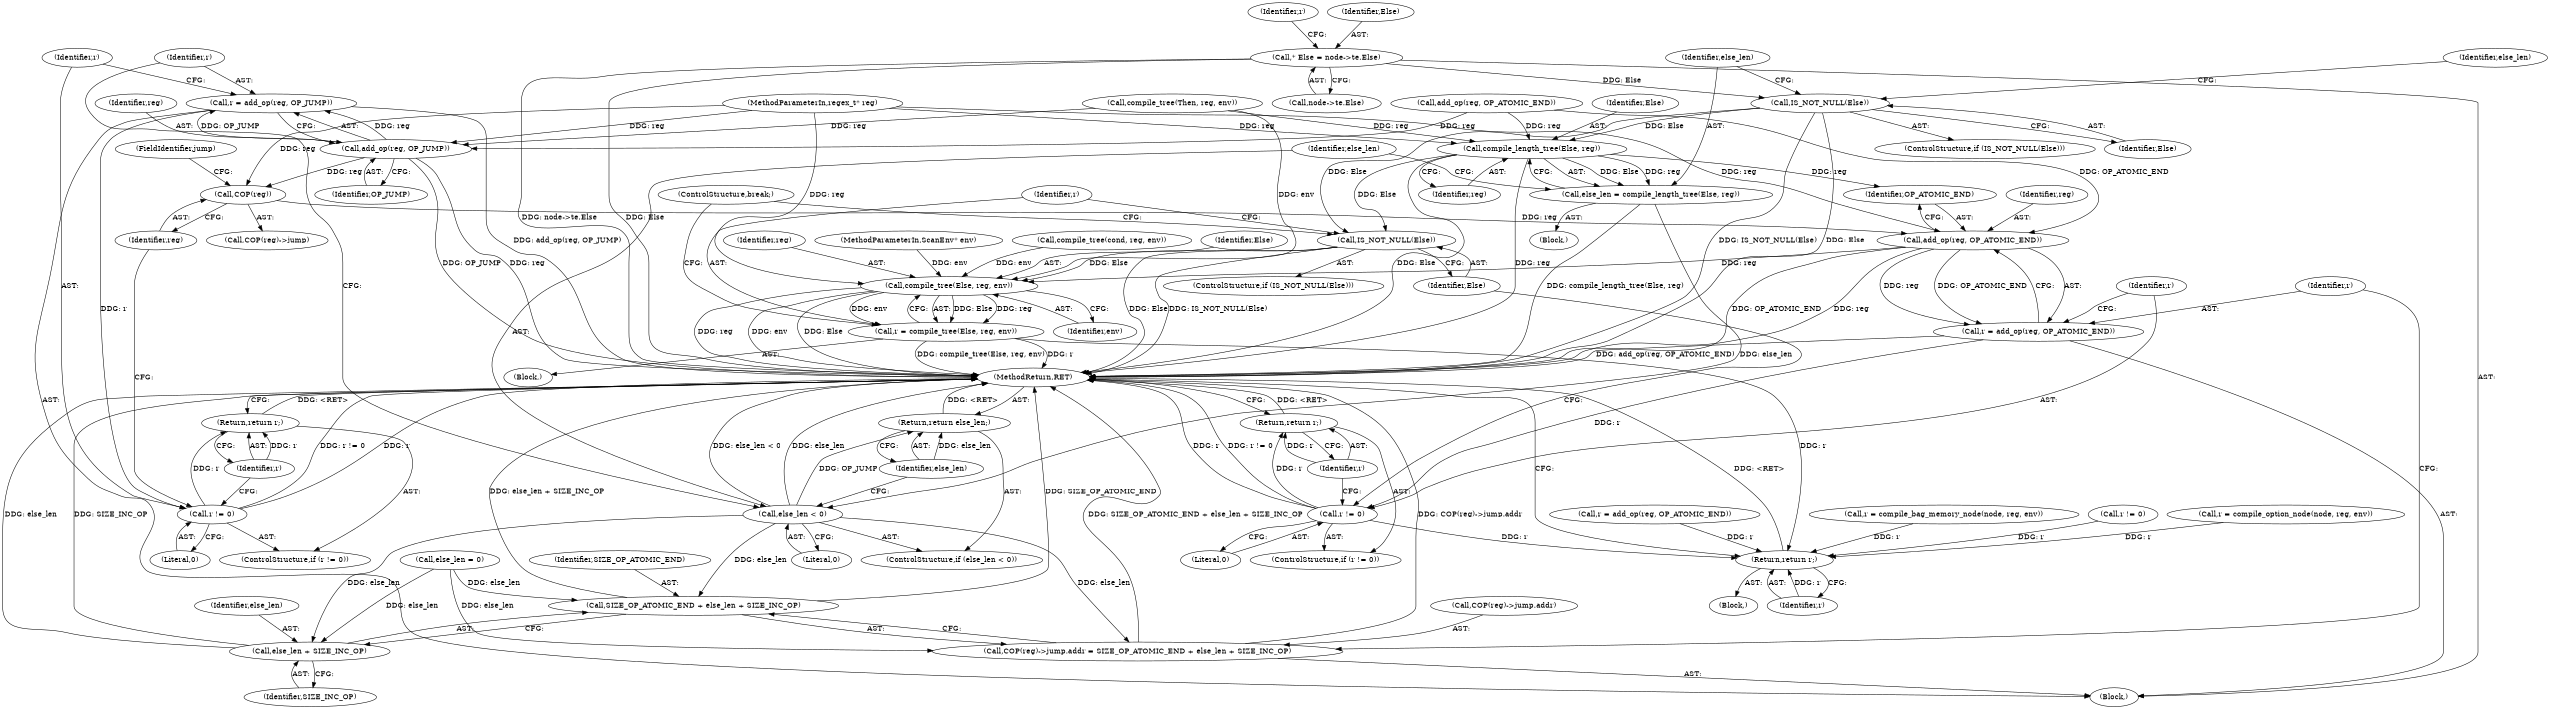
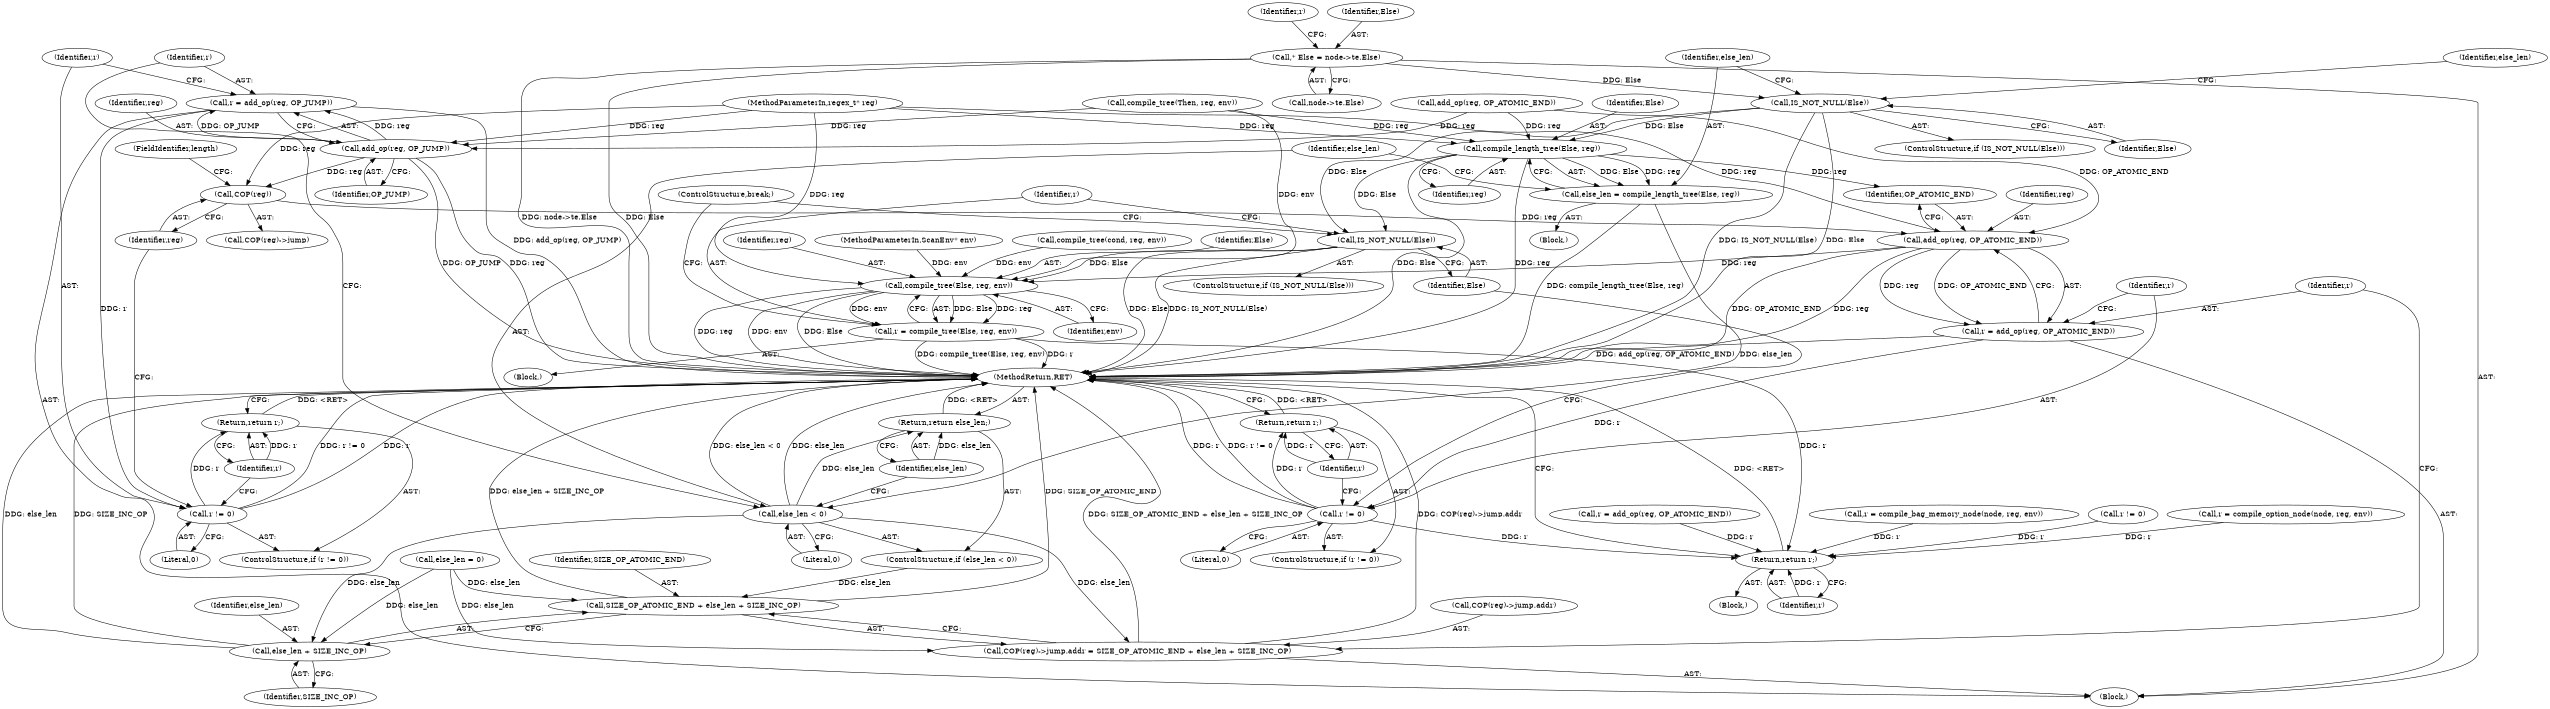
node "(FieldIdentifier,jump)": label "(FieldIdentifier,jump)" -> "(FieldIdentifier,length)"
edge "(Call,else_len < 0)" -> "(Return,return else_len;)": label "DDG: OP_JUMP" -> "DDG: else_len"
edge "(Call,else_len < 0)" -> "(Call,SIZE_OP_ATOMIC_END + else_len + SIZE_INC_OP)": now "(ControlStructure,if (else_len < 0))" -> "(Call,SIZE_OP_ATOMIC_END + else_len + SIZE_INC_OP)"
